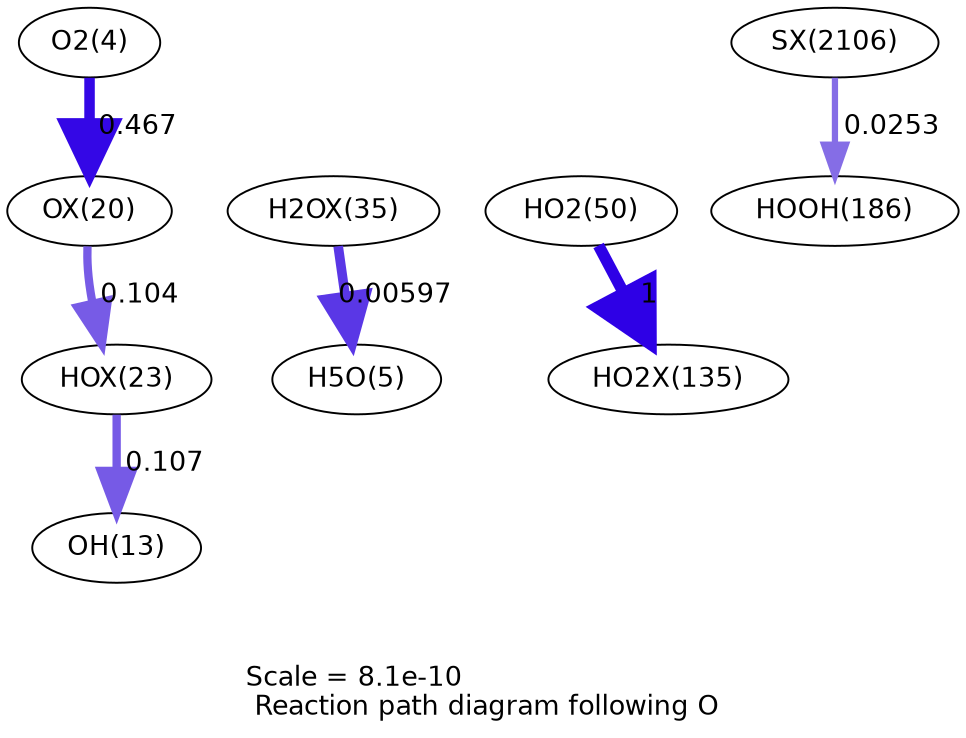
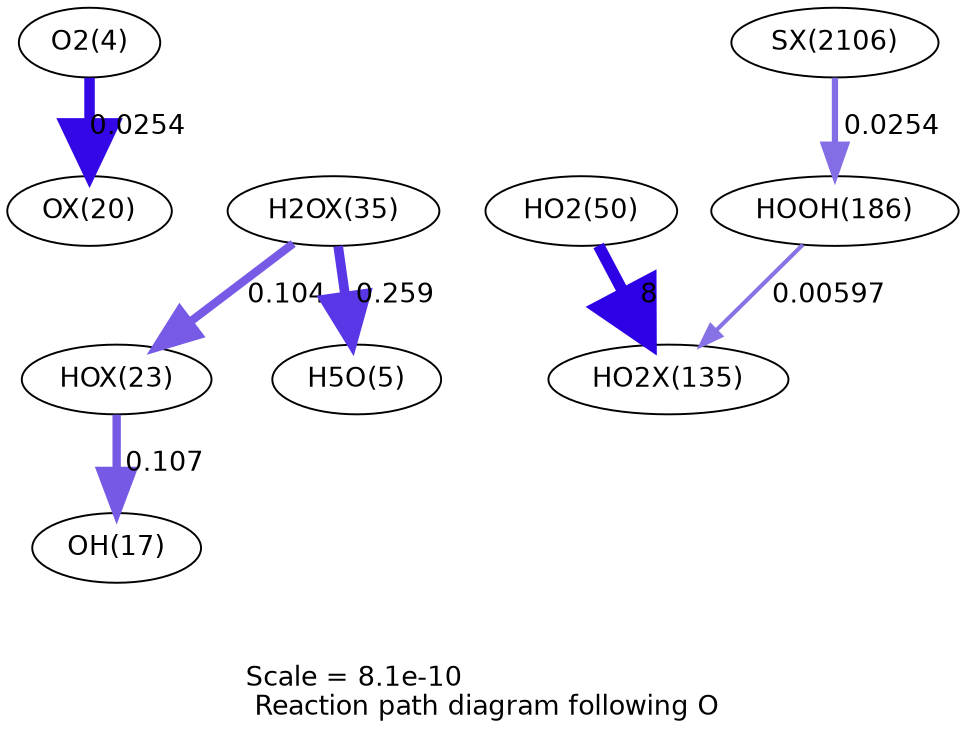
edge "O2(4)" -> "OX(20)": label " 0.467" -> " 0.0254"
edge "SX(2106)" -> "HOOH(186)": label " 0.0253" -> " 0.0254"
edge "OX(20)" -> "HOX(23)": now "H2OX(35)" -> "HOX(23)"
edge "HOOH(186)" -> "HO2X(135)": added, label "0.00597"
edge "H2OX(35)" -> "H5O(5)": label " 0.00597" -> " 0.259"
edge "HO2(50)" -> "HO2X(135)": label " 1" -> " 8"
node "OH(13)": label "OH(13)" -> "OH(17)"
